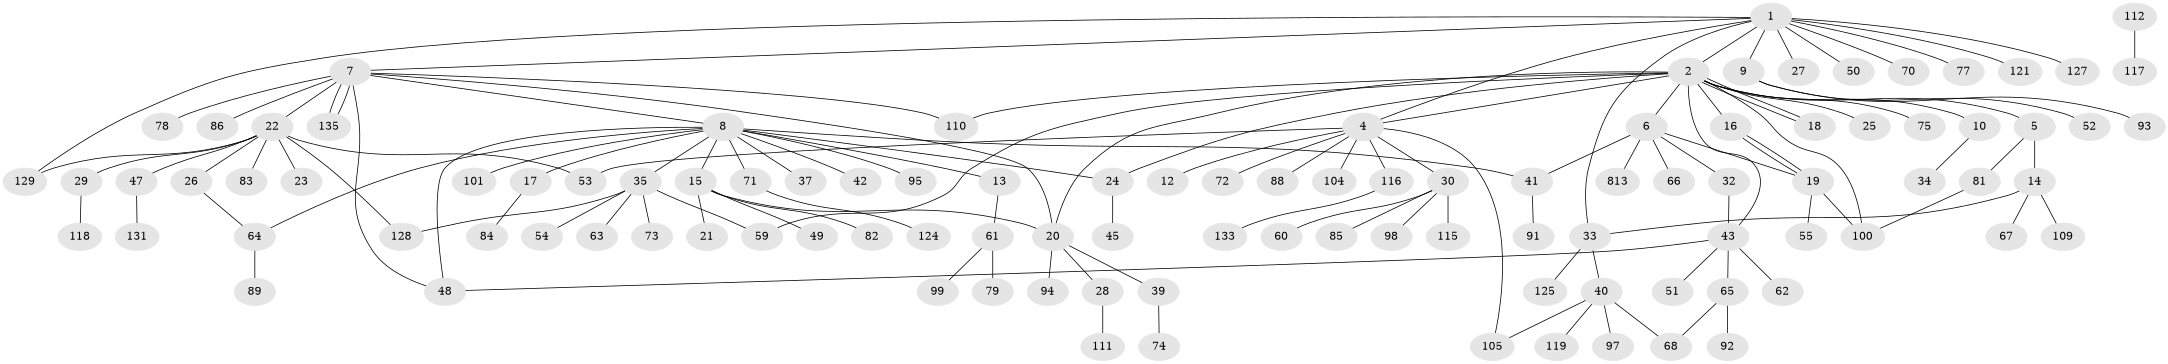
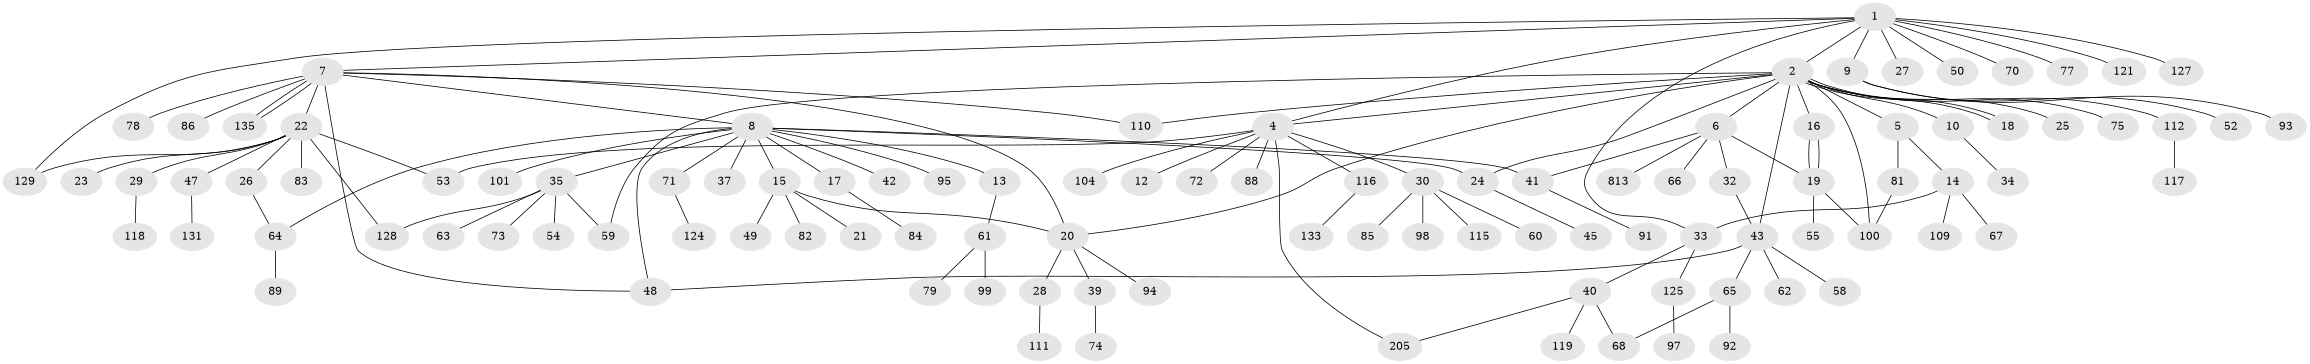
edge "2" -- "112": added
node "51": label "51" -> "58"
edge "40" -- "97": now "125" -- "97"
node "105": label "105" -> "205"
